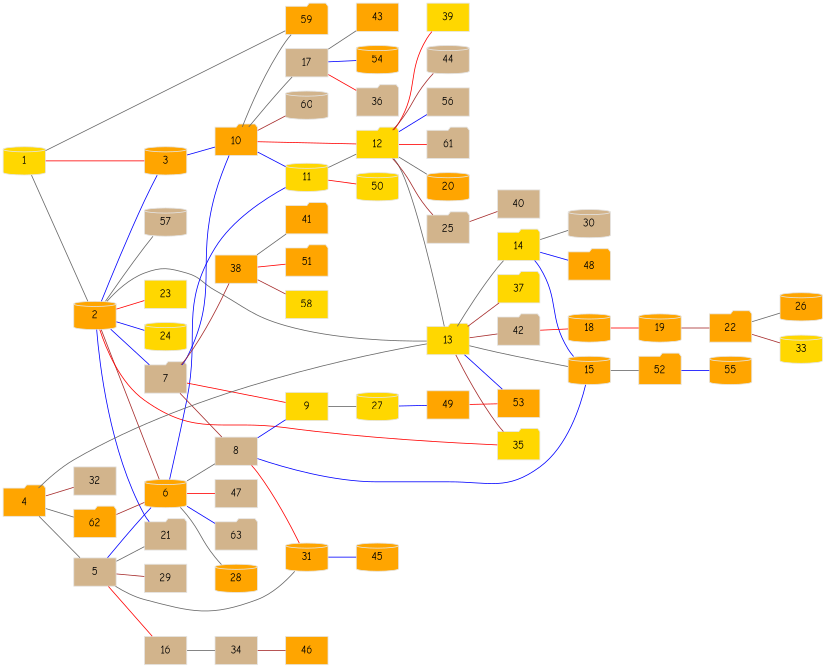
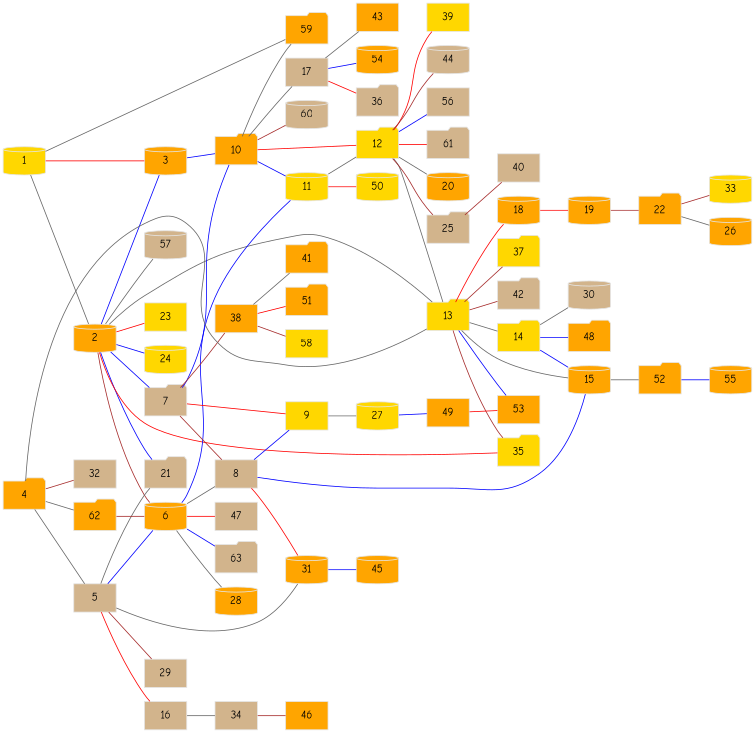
edge "18" -- "42": now "18" -- "13"
